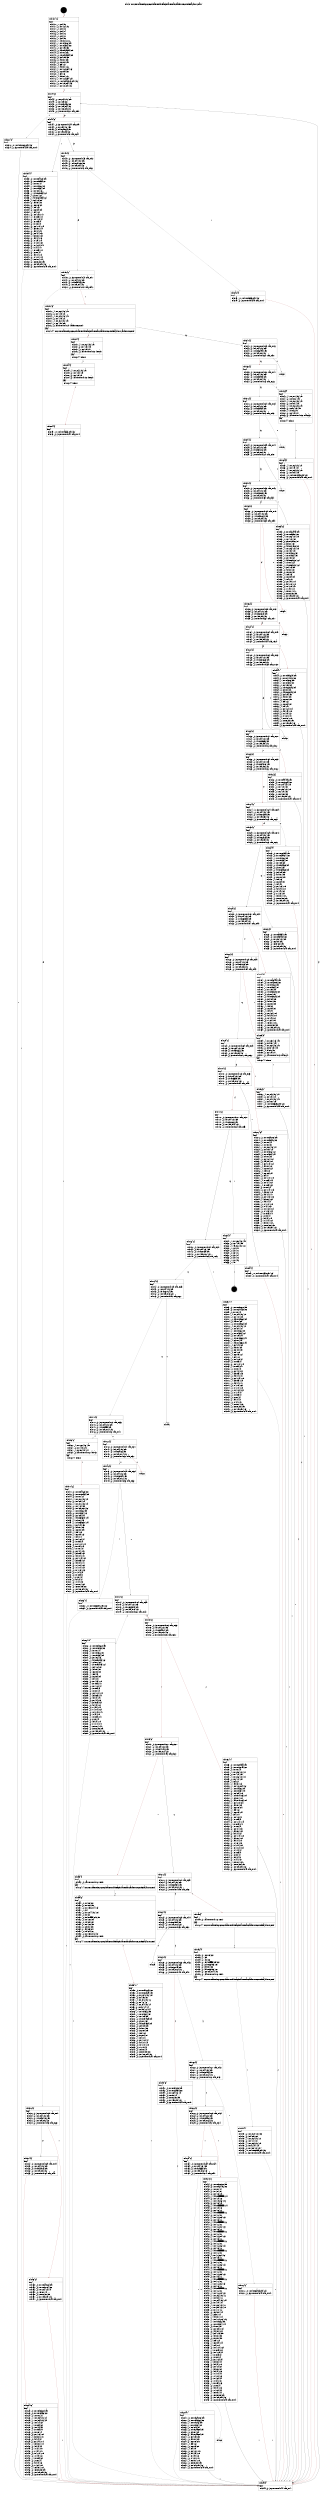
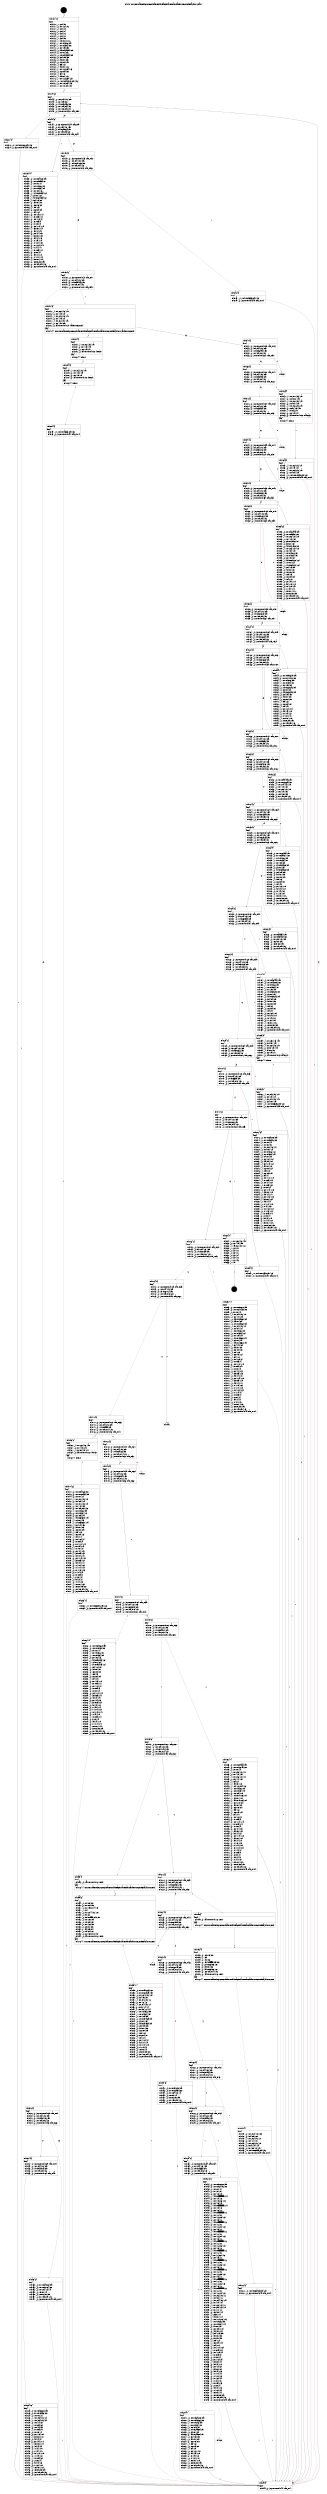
edge "0x4017a8 [28]" -> "0x402053 [15]": now "0x401770 [28]" -> "0x402053 [15]"
edge "0x401508 [28]" -> "0x401a8e [30]": label " 1" -> " 25"
